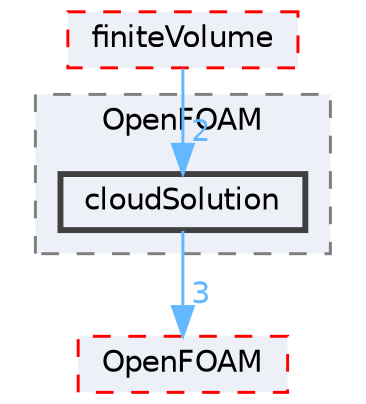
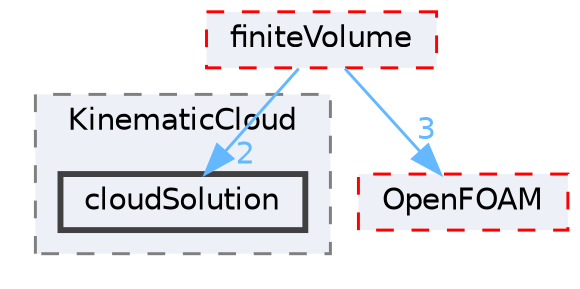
cluster "OpenFOAM": label "OpenFOAM" -> "KinematicCloud"
edge "cloudSolution" -> "OpenFOAM": now "finiteVolume" -> "OpenFOAM"
